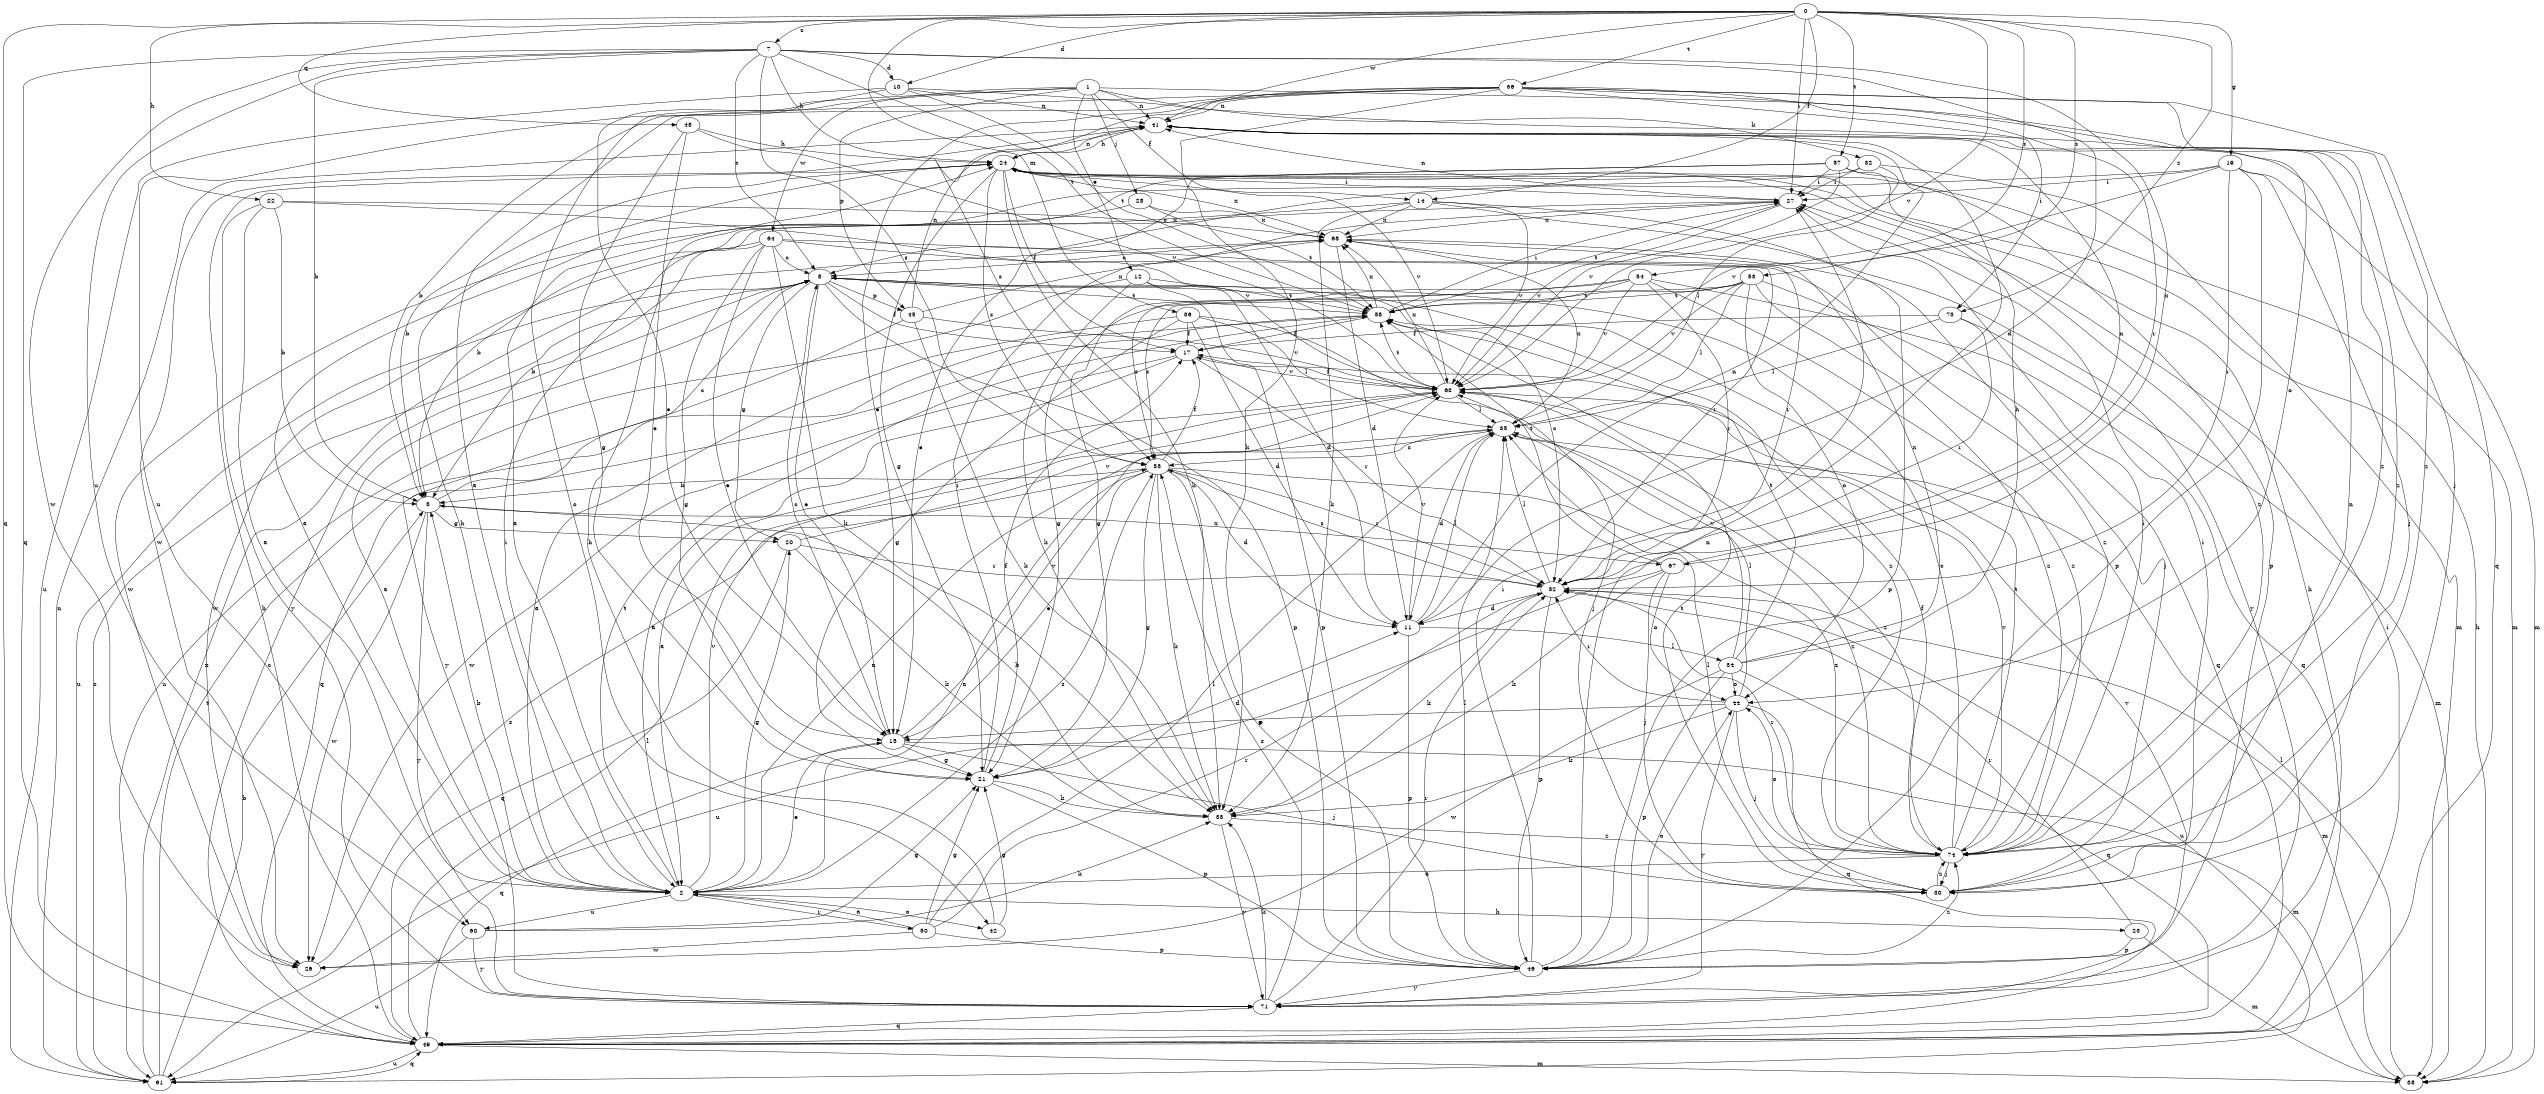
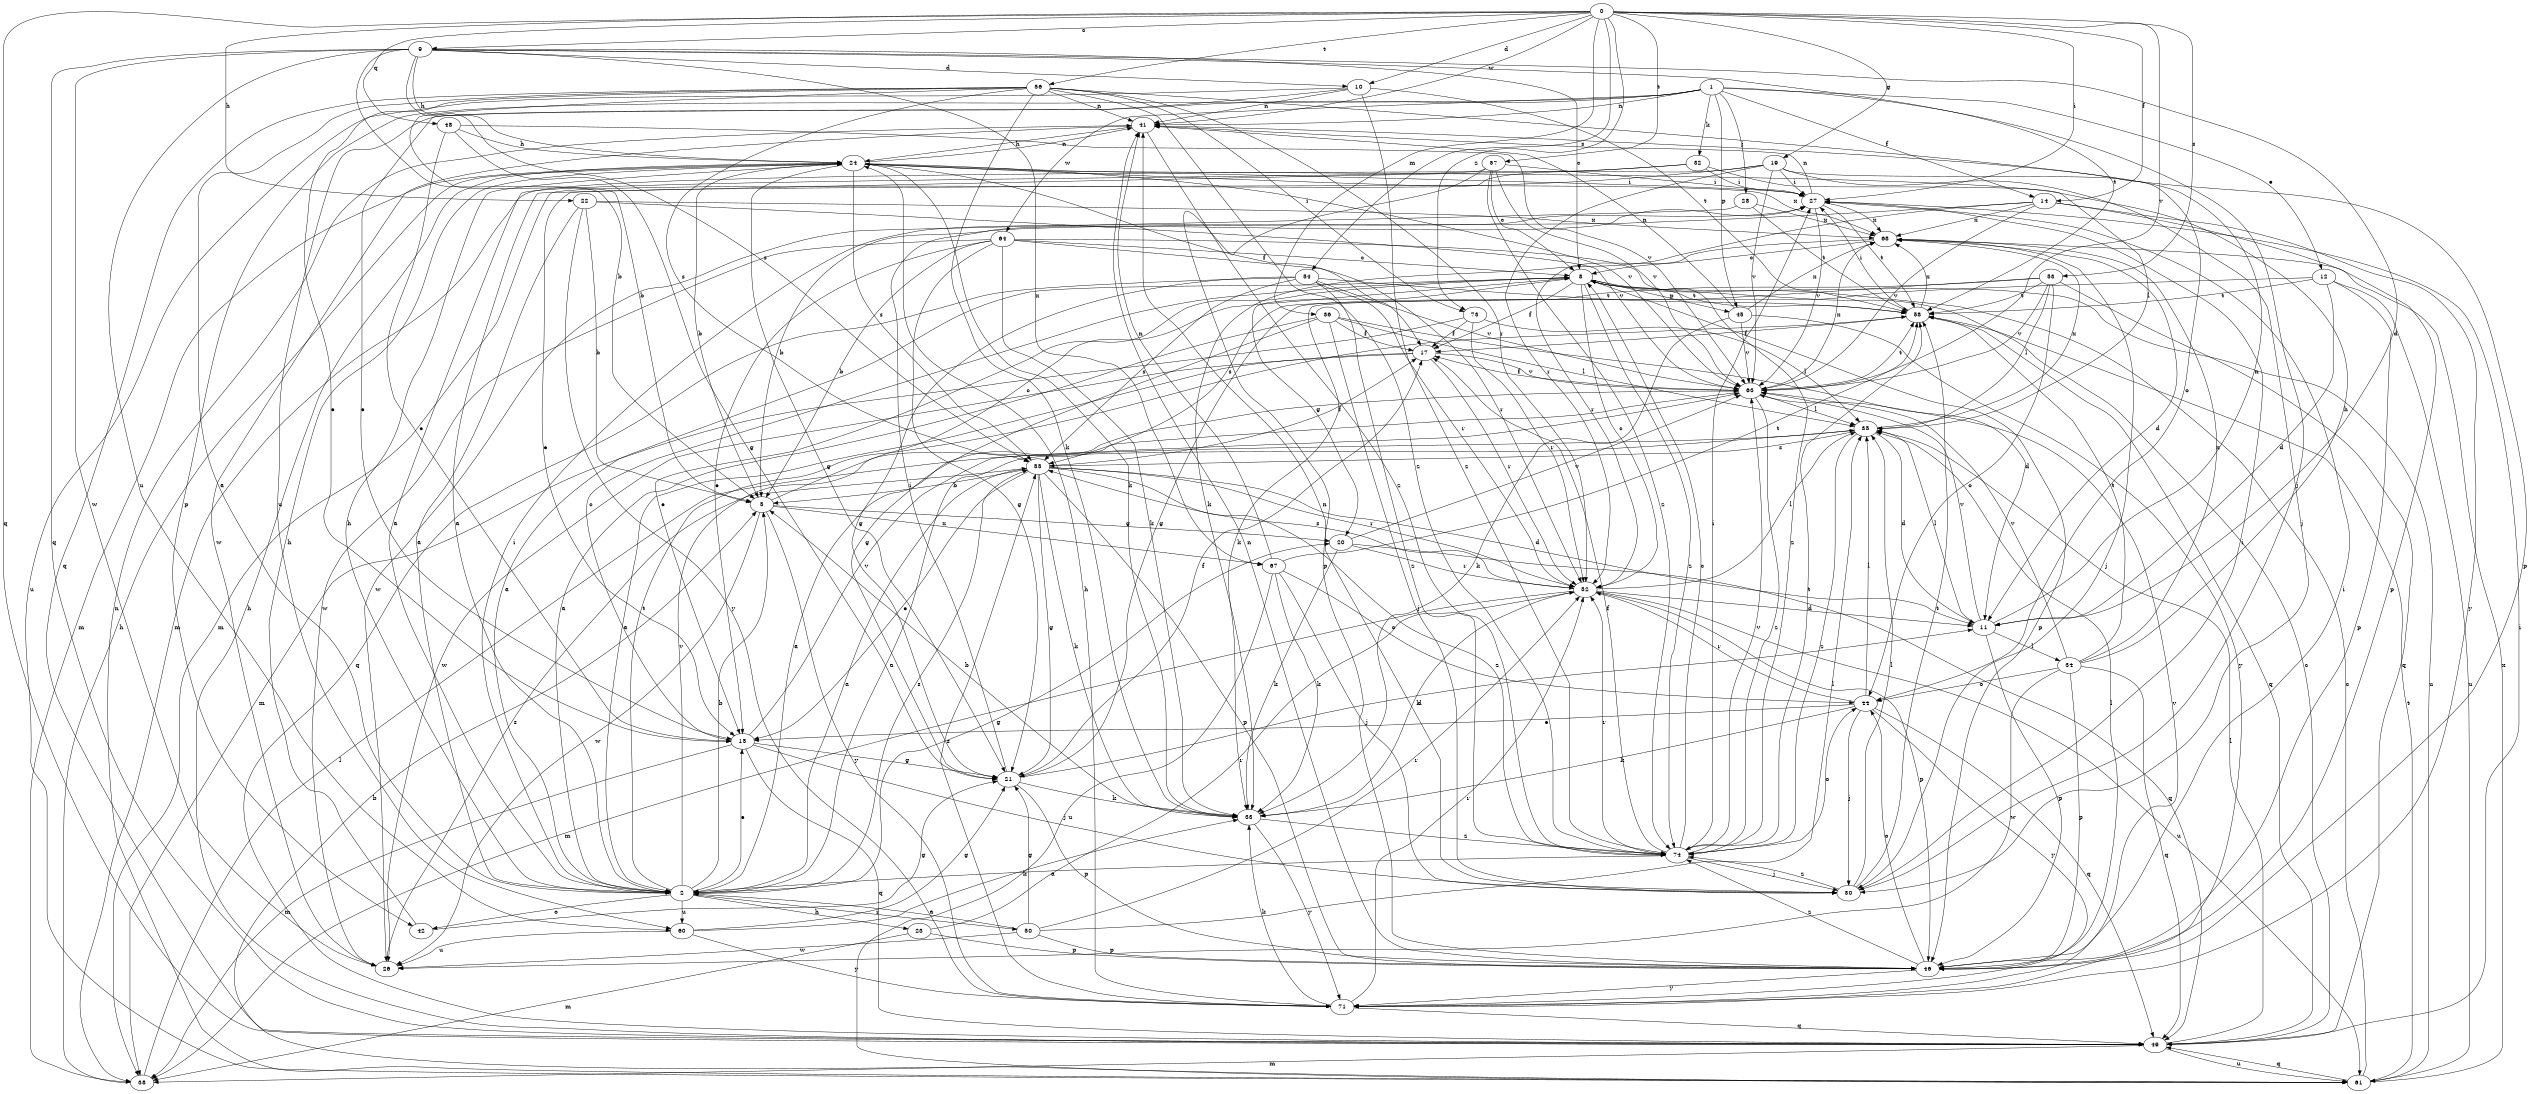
node "7": label "7" -> "9"
edge "1" -> "42": label "o" -> "p"
edge "53" -> "74": removed, label "z"
edge "60" -> "61": now "60" -> "26"
